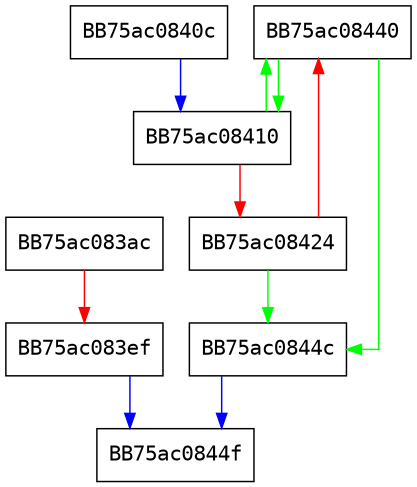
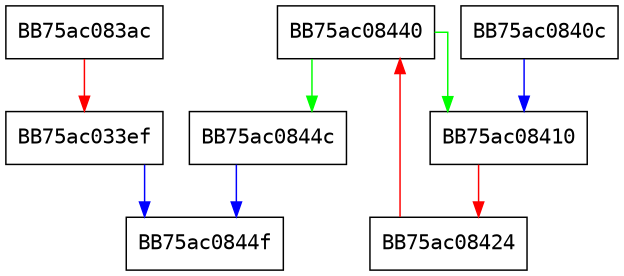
edge "BB75ac08410" -> "BB75ac08440": removed
edge "BB75ac08424" -> "BB75ac0844c": removed
node "BB75ac083ef": label "BB75ac083ef" -> "BB75ac033ef"
